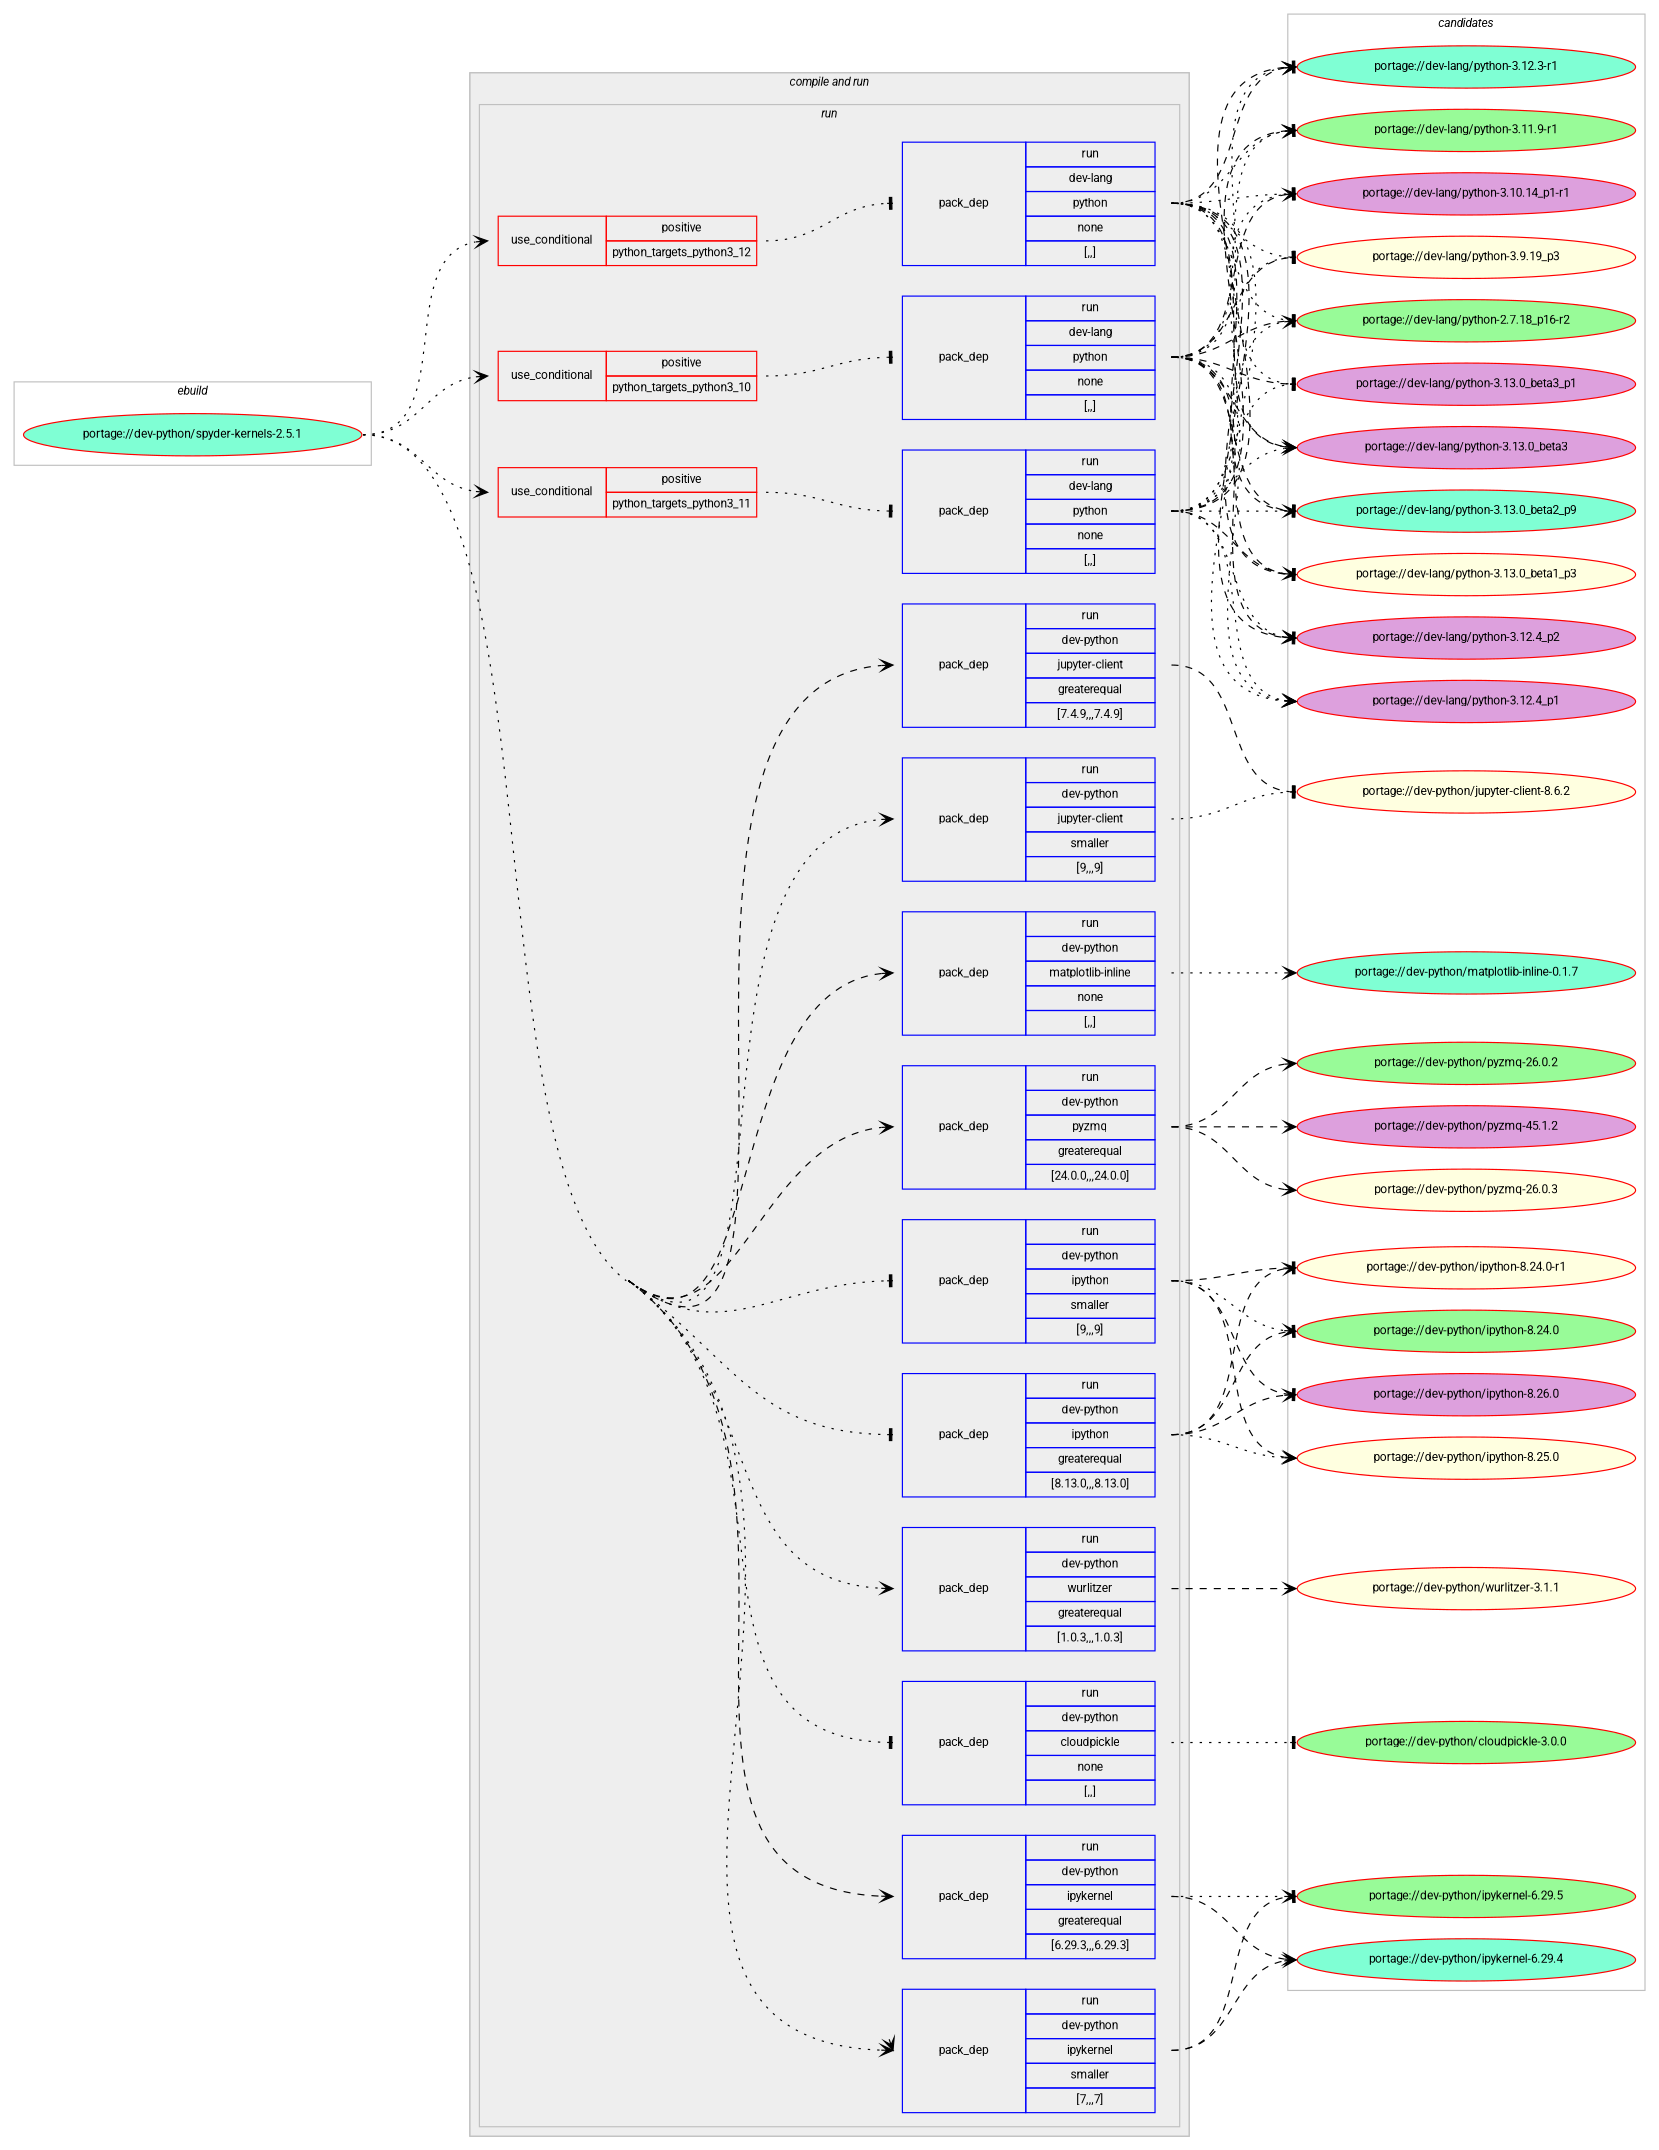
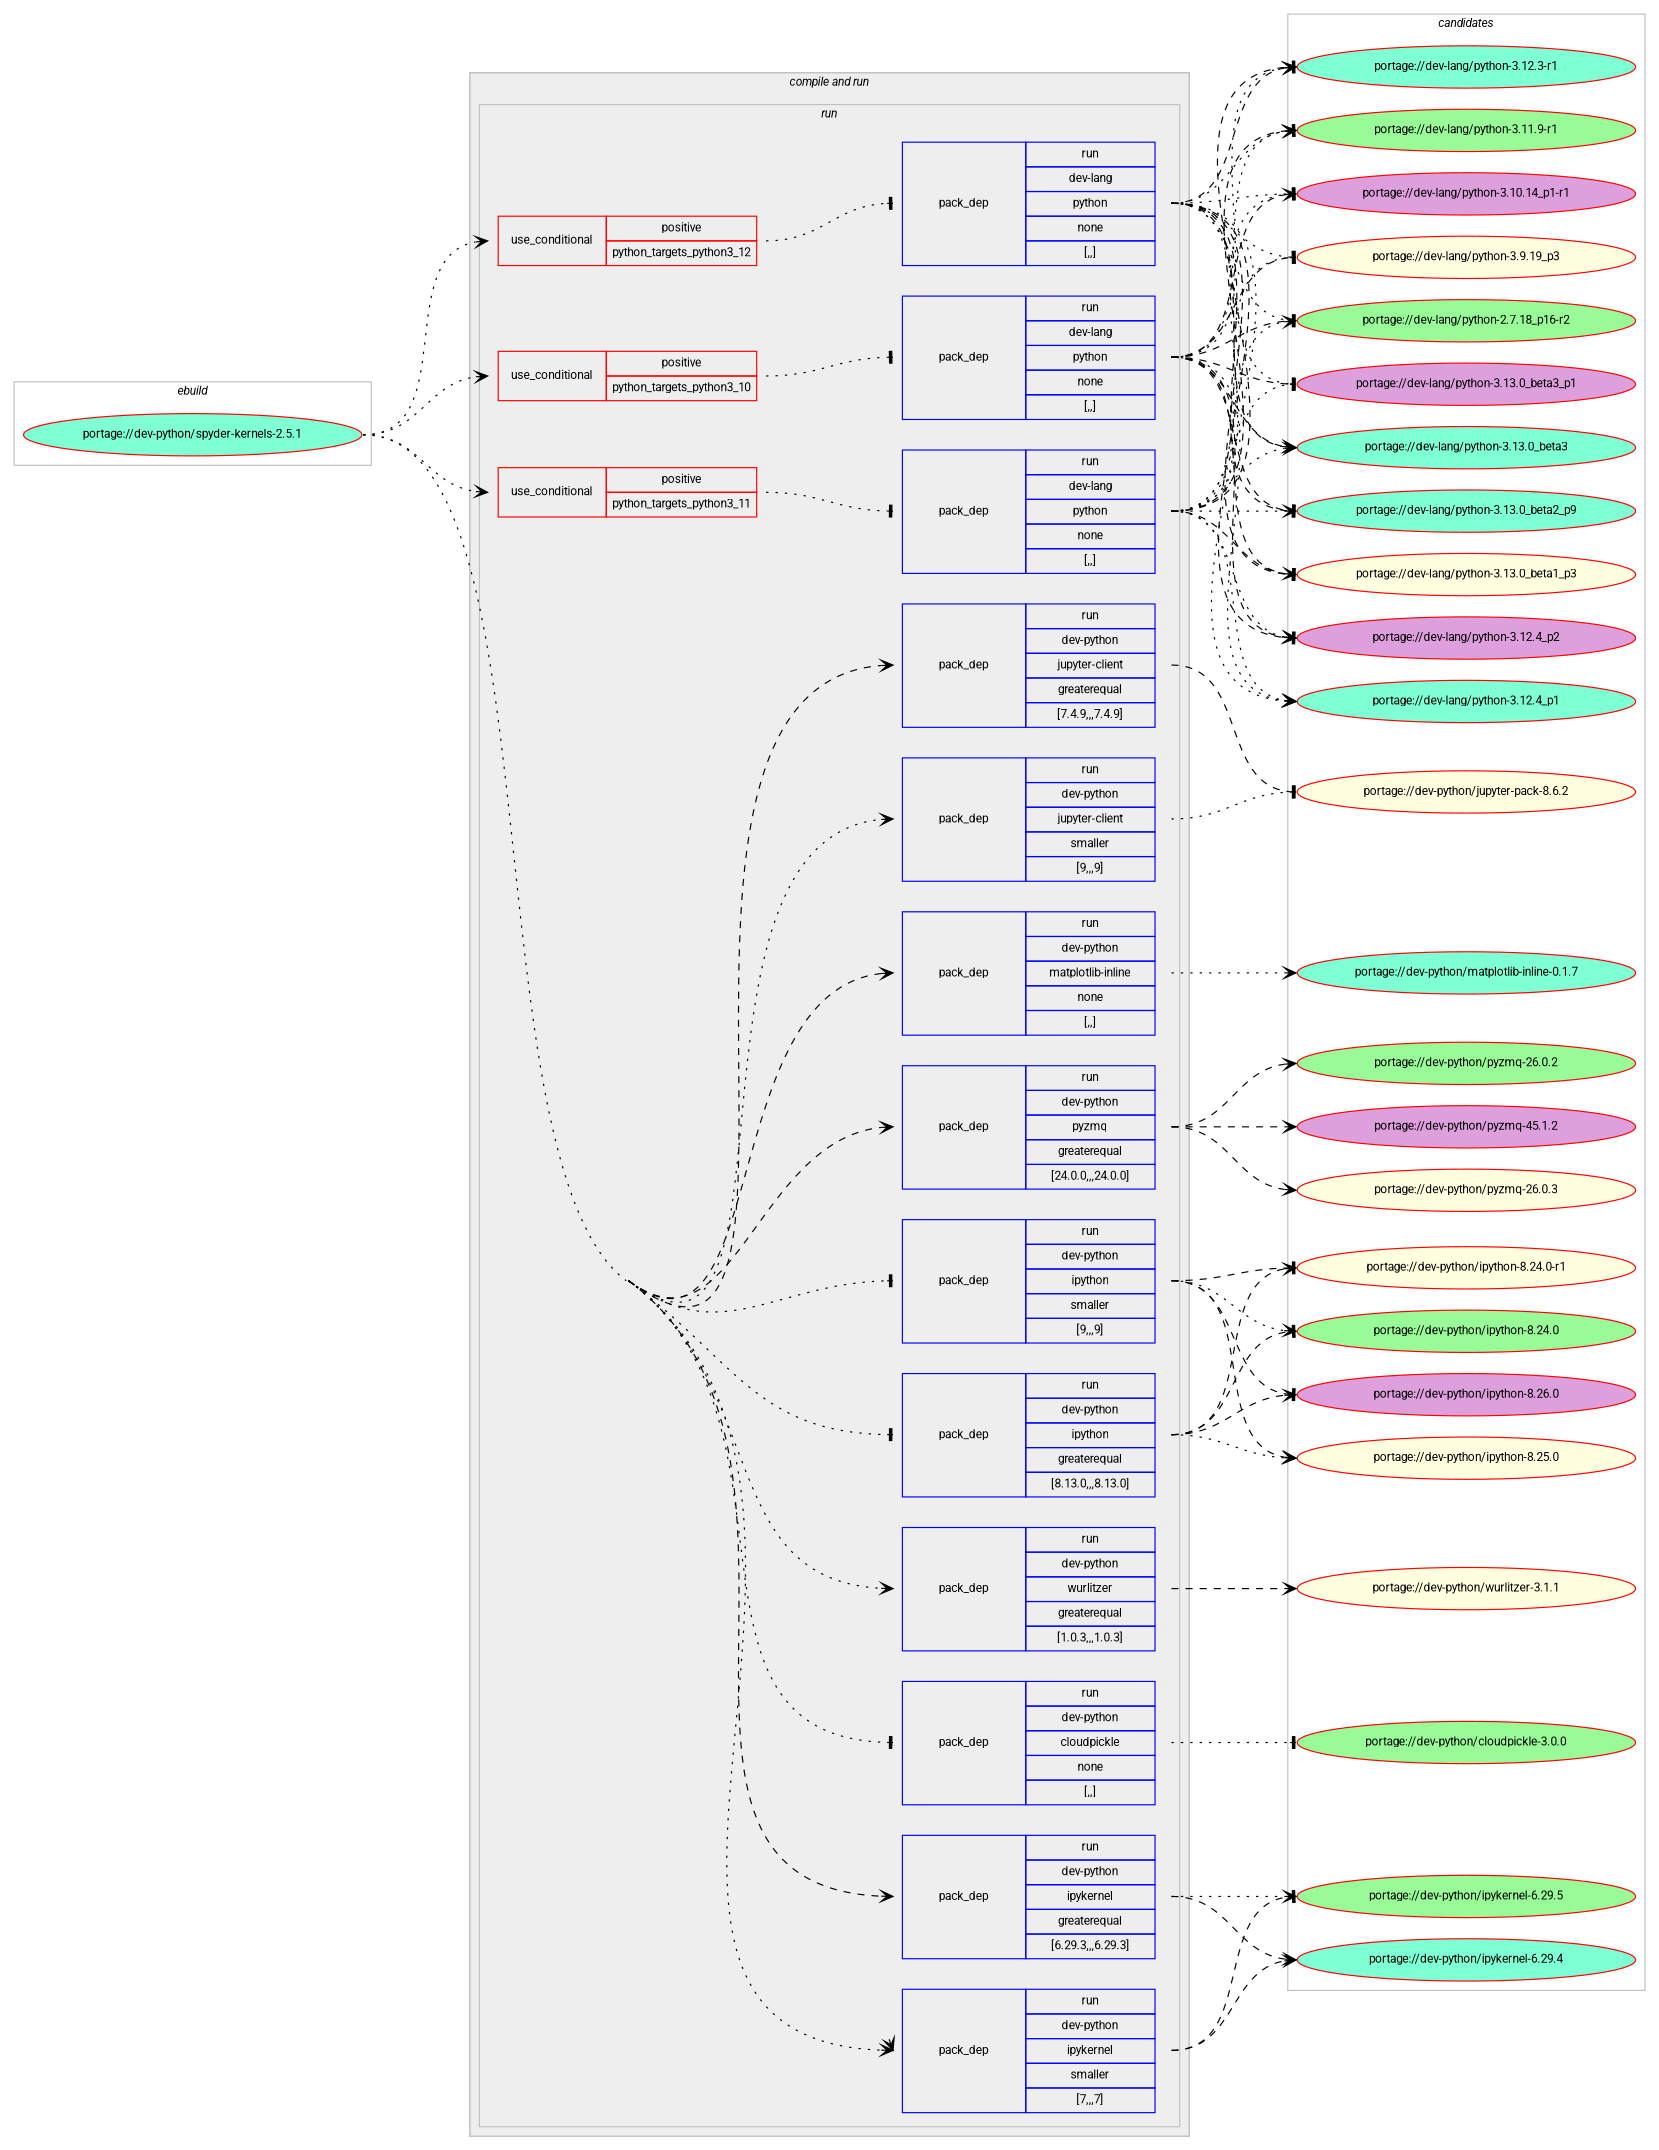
node "portage://dev-lang/python-3.13.0_beta3": fillcolor plum -> aquamarine
node "portage://dev-lang/python-3.12.4_p1": fillcolor plum -> aquamarine
node "portage://dev-python/jupyter-client-8.6.2": label "portage://dev-python/jupyter-client-8.6.2" -> "portage://dev-python/jupyter-pack-8.6.2"
